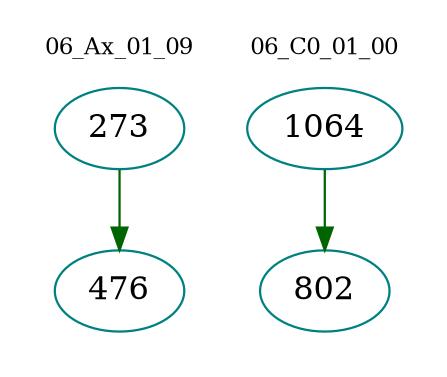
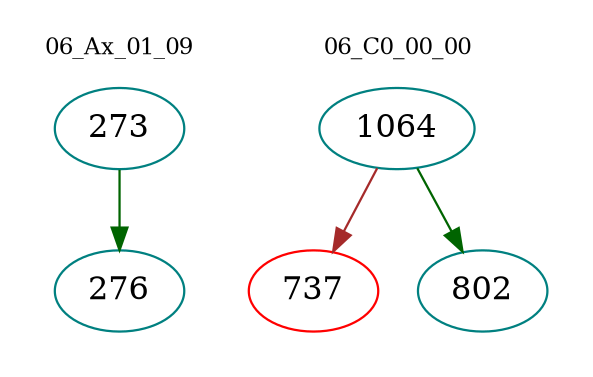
cluster "06_C0_01_00": label "06_C0_01_00" -> "06_C0_00_00"
node "476": label "476" -> "276"
node "737": added
